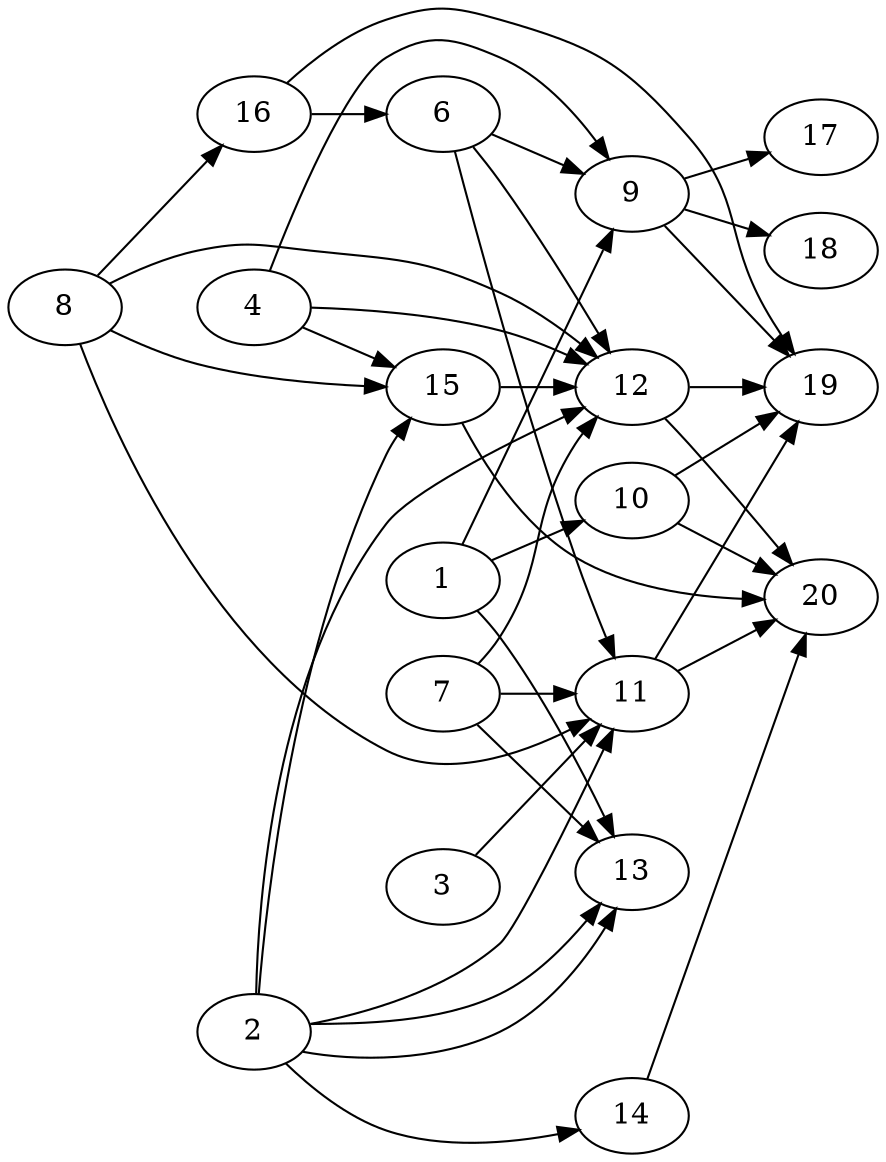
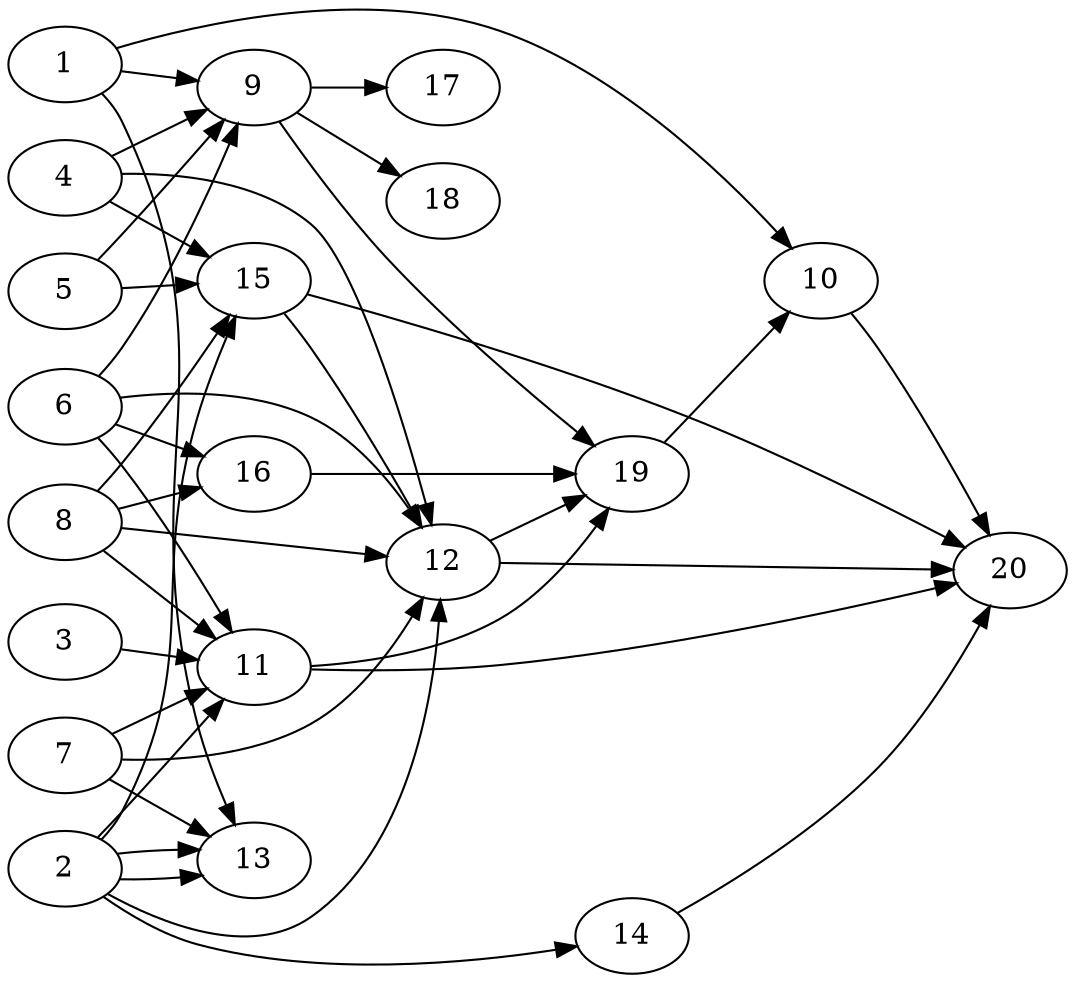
edge "16" -> "6": reversed
node "5": added
edge "10" -> "19": reversed
